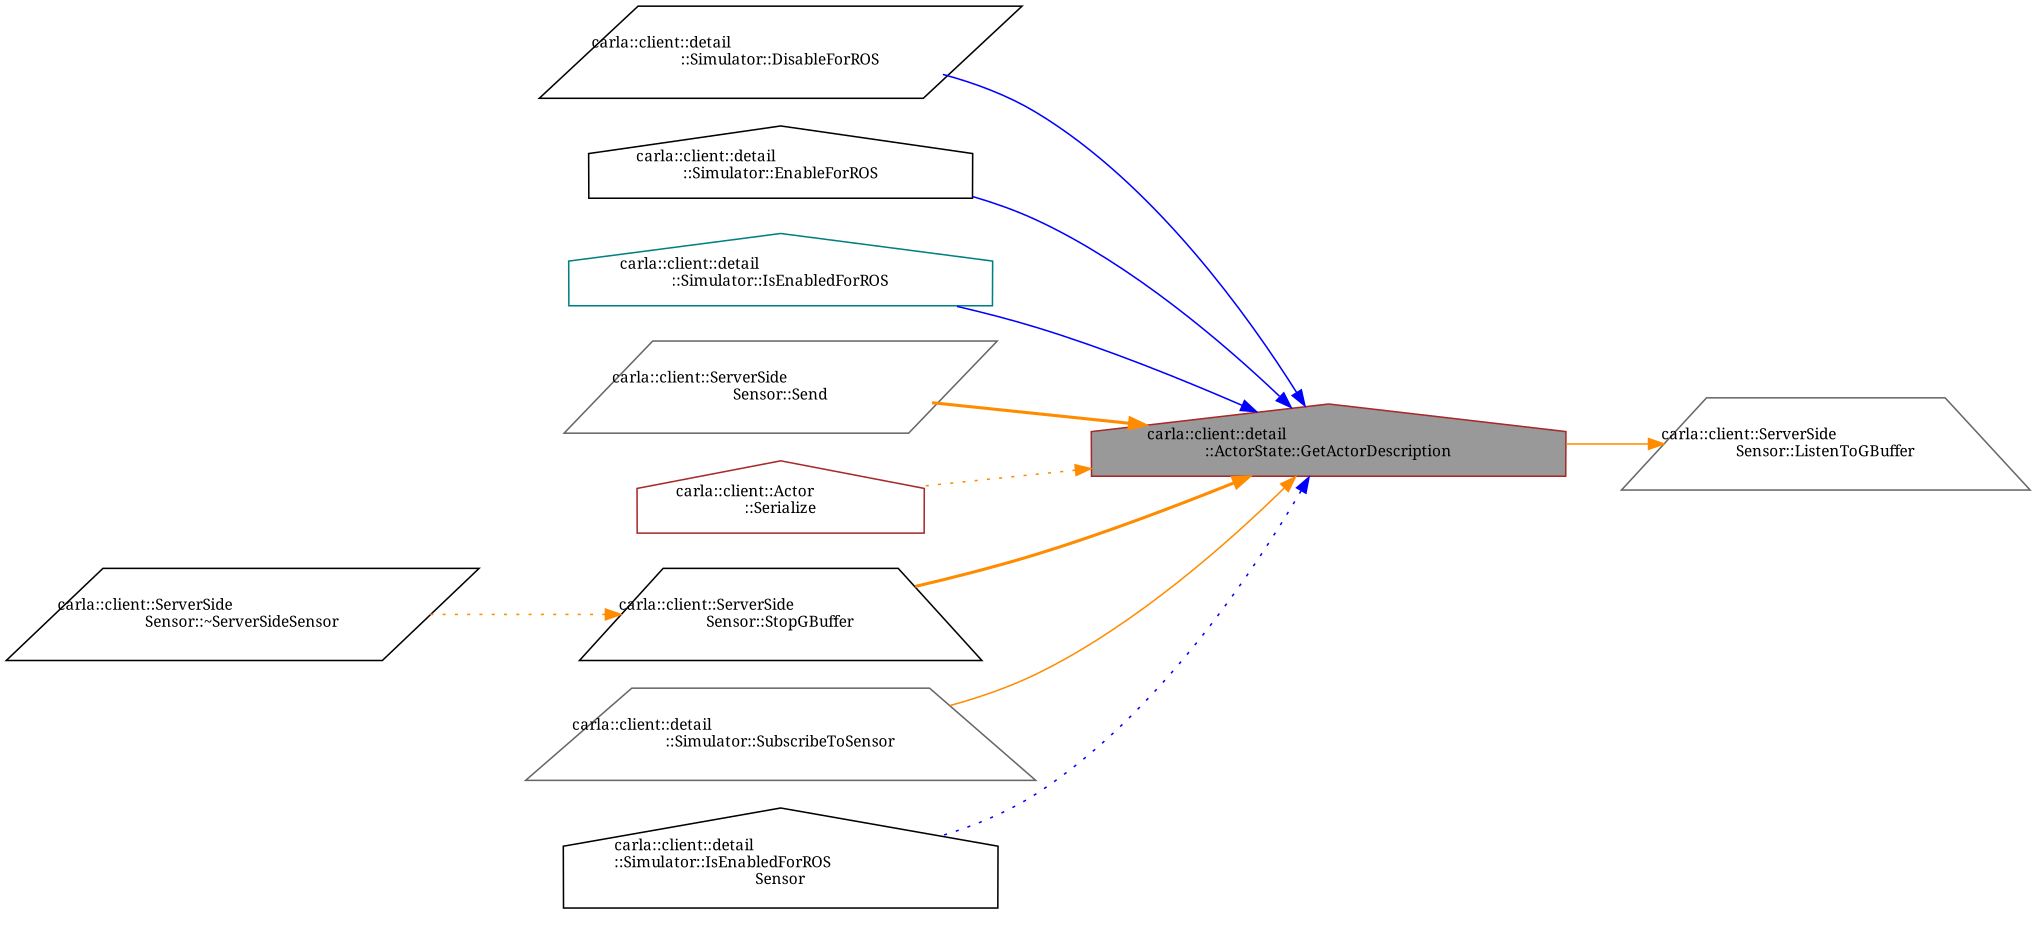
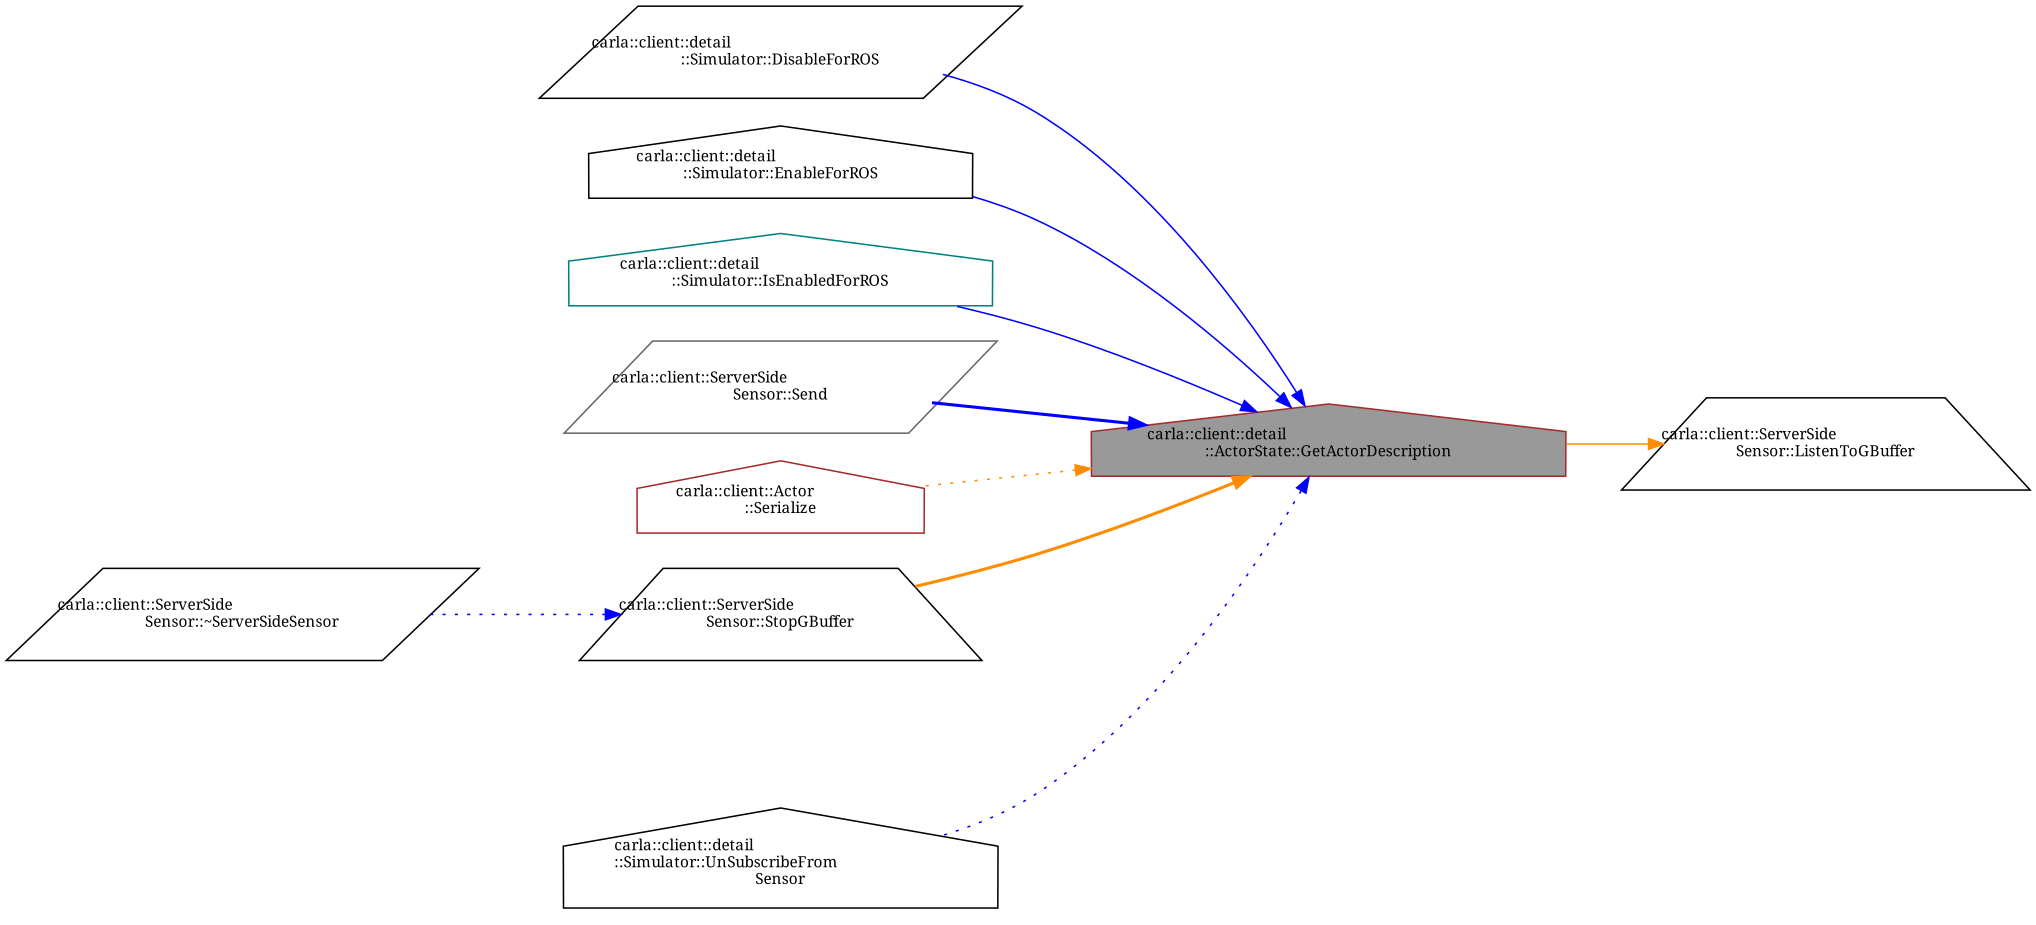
edge "carla::client::ServerSide Sensor::Send" -> "carla::client::detail ::ActorState::GetActorDescription": color darkorange -> blue
node "carla::client::ServerSide Sensor::ListenToGBuffer": color gray40 -> black
edge "carla::client::ServerSide Sensor::~ServerSideSensor" -> "carla::client::ServerSide Sensor::StopGBuffer": color darkorange -> blue
node "carla::client::detail ::Simulator::SubscribeToSensor": removed
node "carla::client::detail ::Simulator::IsEnabledForROS Sensor": label "carla::client::detail ::Simulator::IsEnabledForROS Sensor" -> "carla::client::detail ::Simulator::UnSubscribeFrom Sensor"
